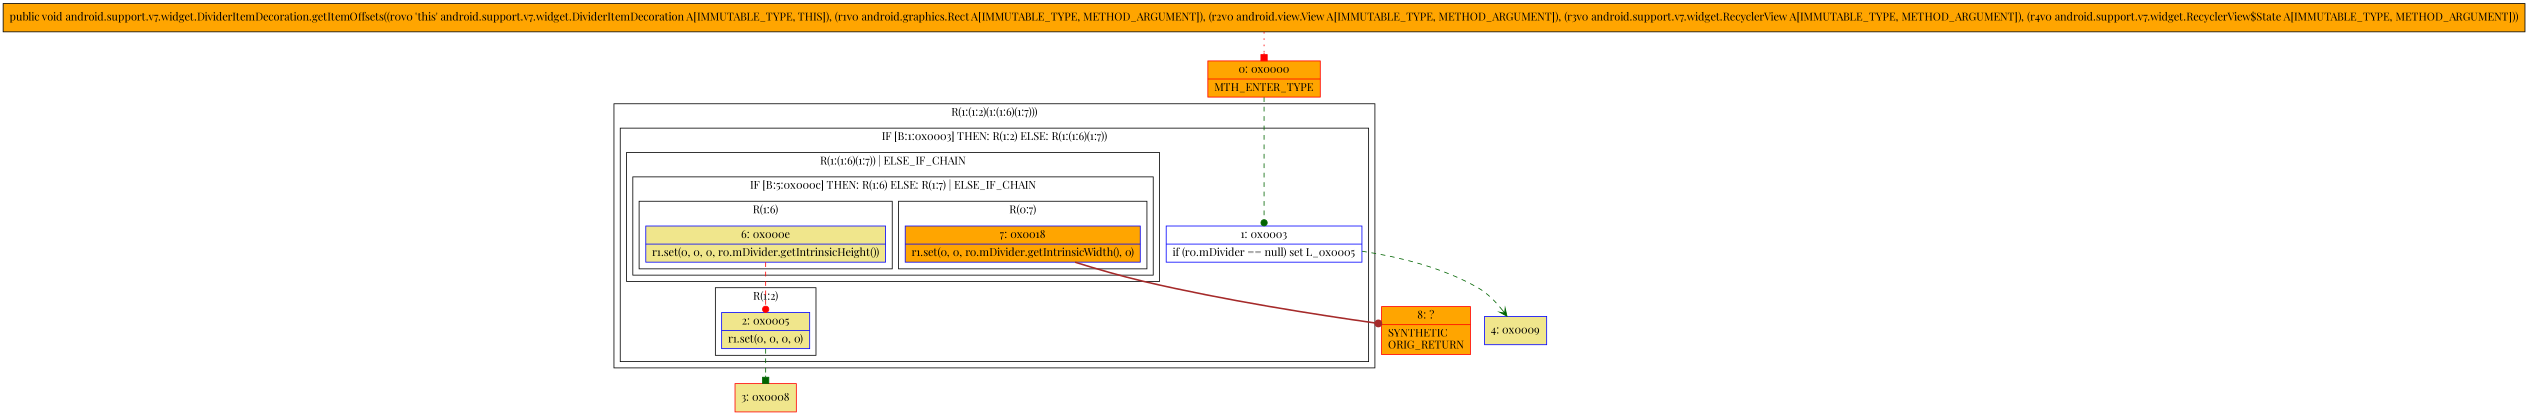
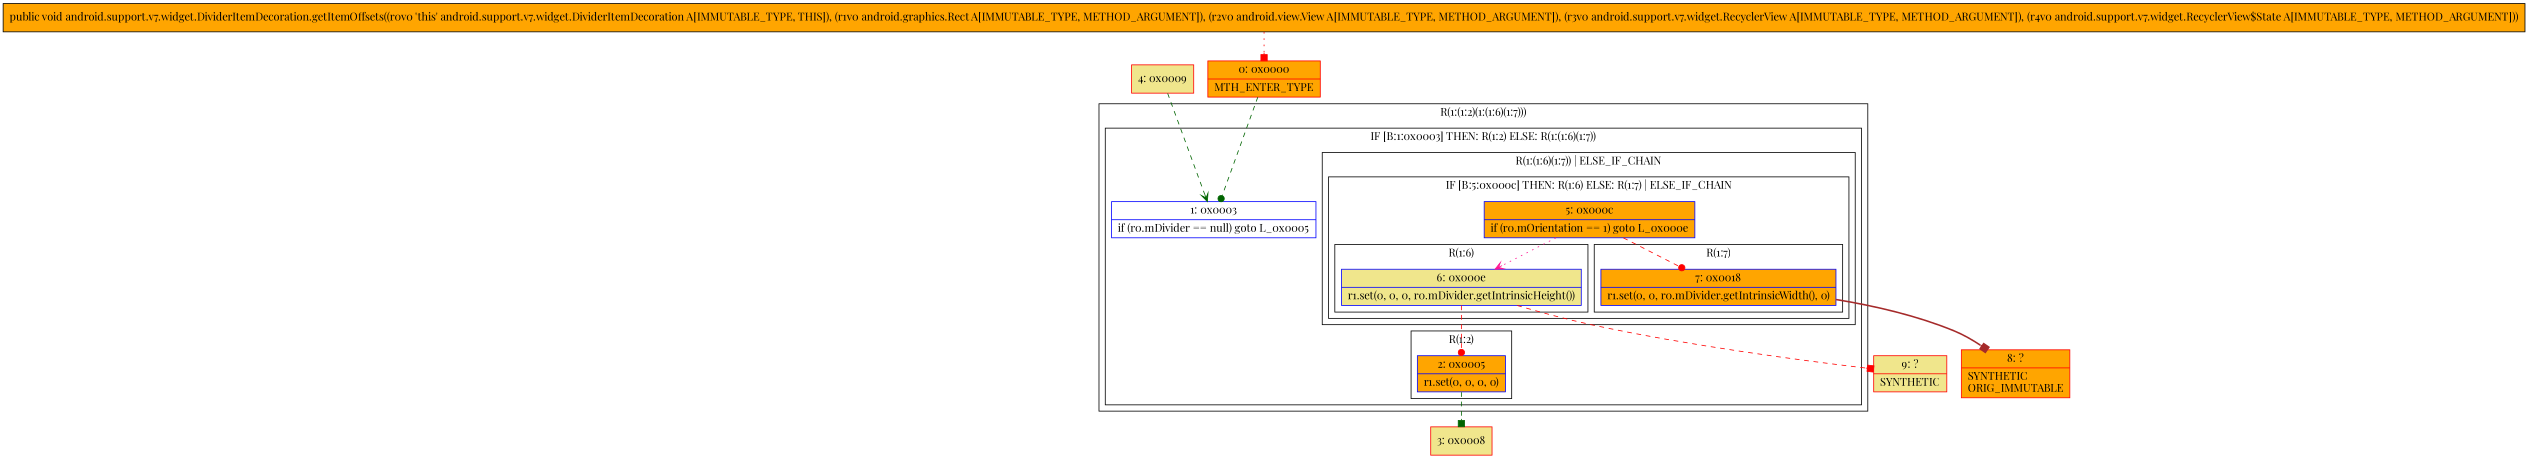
cluster "R(0:7)": label "R(0:7)" -> "R(1:7)"
node "5: 0x000c": added
node "1: 0x0003": text "if (r0.mDivider == null) set L_0x0005" -> "if (r0.mDivider == null) goto L_0x0005"
edge "1: 0x0003" -> "4: 0x0009": reversed
edge "7: 0x0018" -> "8: ?": arrowhead dot -> box
node "2: 0x0005": fillcolor khaki -> orange
node "4: 0x0009": color blue -> red
node "8: ?": text "ORIG_RETURN" -> "ORIG_IMMUTABLE"
node "9: ?": added
